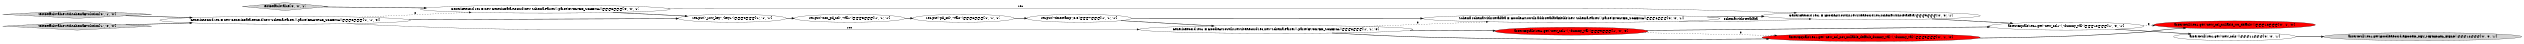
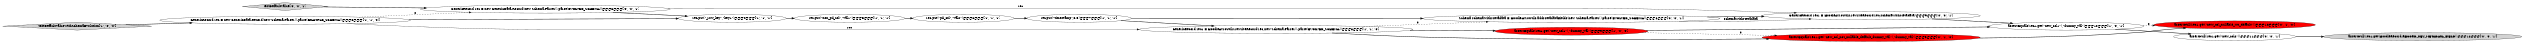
node "testDefaultValueWithSchemaEvolution['0', '1', '0']": removed
